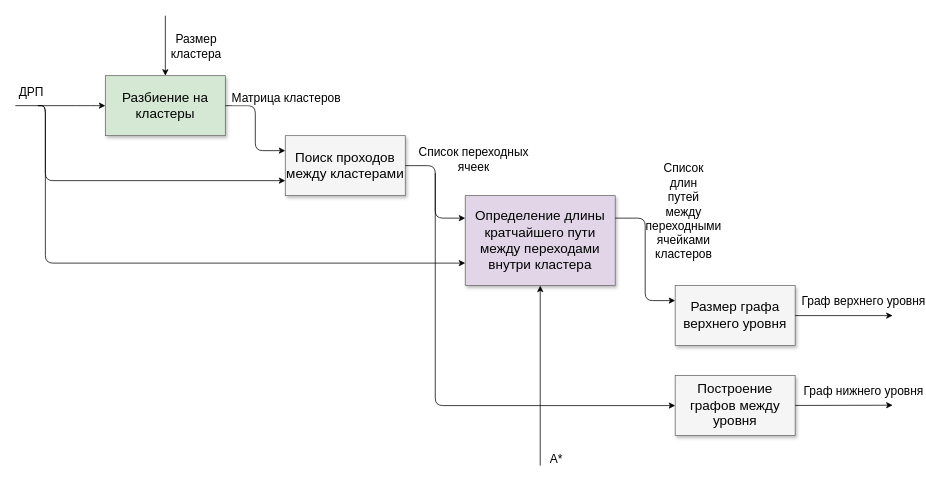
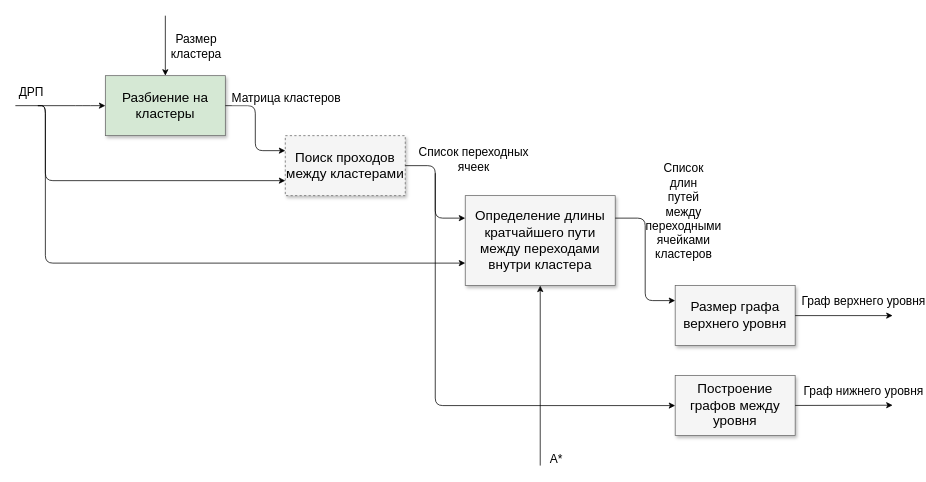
node "Поиск проходов между кластерами": style solid -> dashed
node "Определение длины кратчайшего пути между переходами внутри кластера": fillcolor #e1d5e7 -> #f5f5f5
